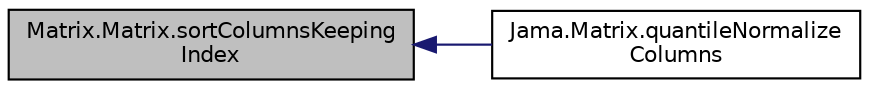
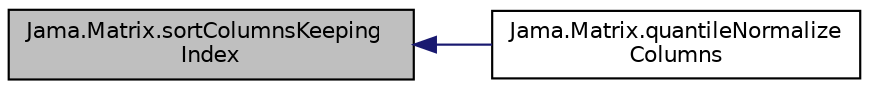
node "Matrix.Matrix.sortColumnsKeeping Index": label "Matrix.Matrix.sortColumnsKeeping Index" -> "Jama.Matrix.sortColumnsKeeping Index"
